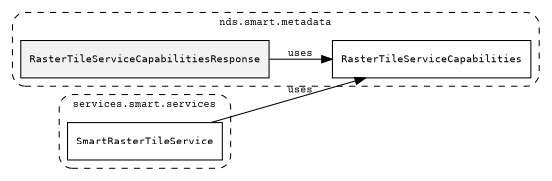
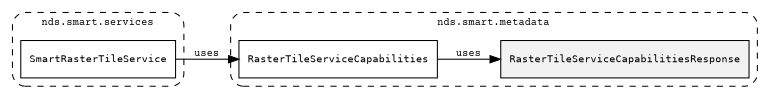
edge "RasterTileServiceCapabilitiesResponse" -> "RasterTileServiceCapabilities": reversed
cluster "services.smart.services": label "services.smart.services" -> "nds.smart.services"
